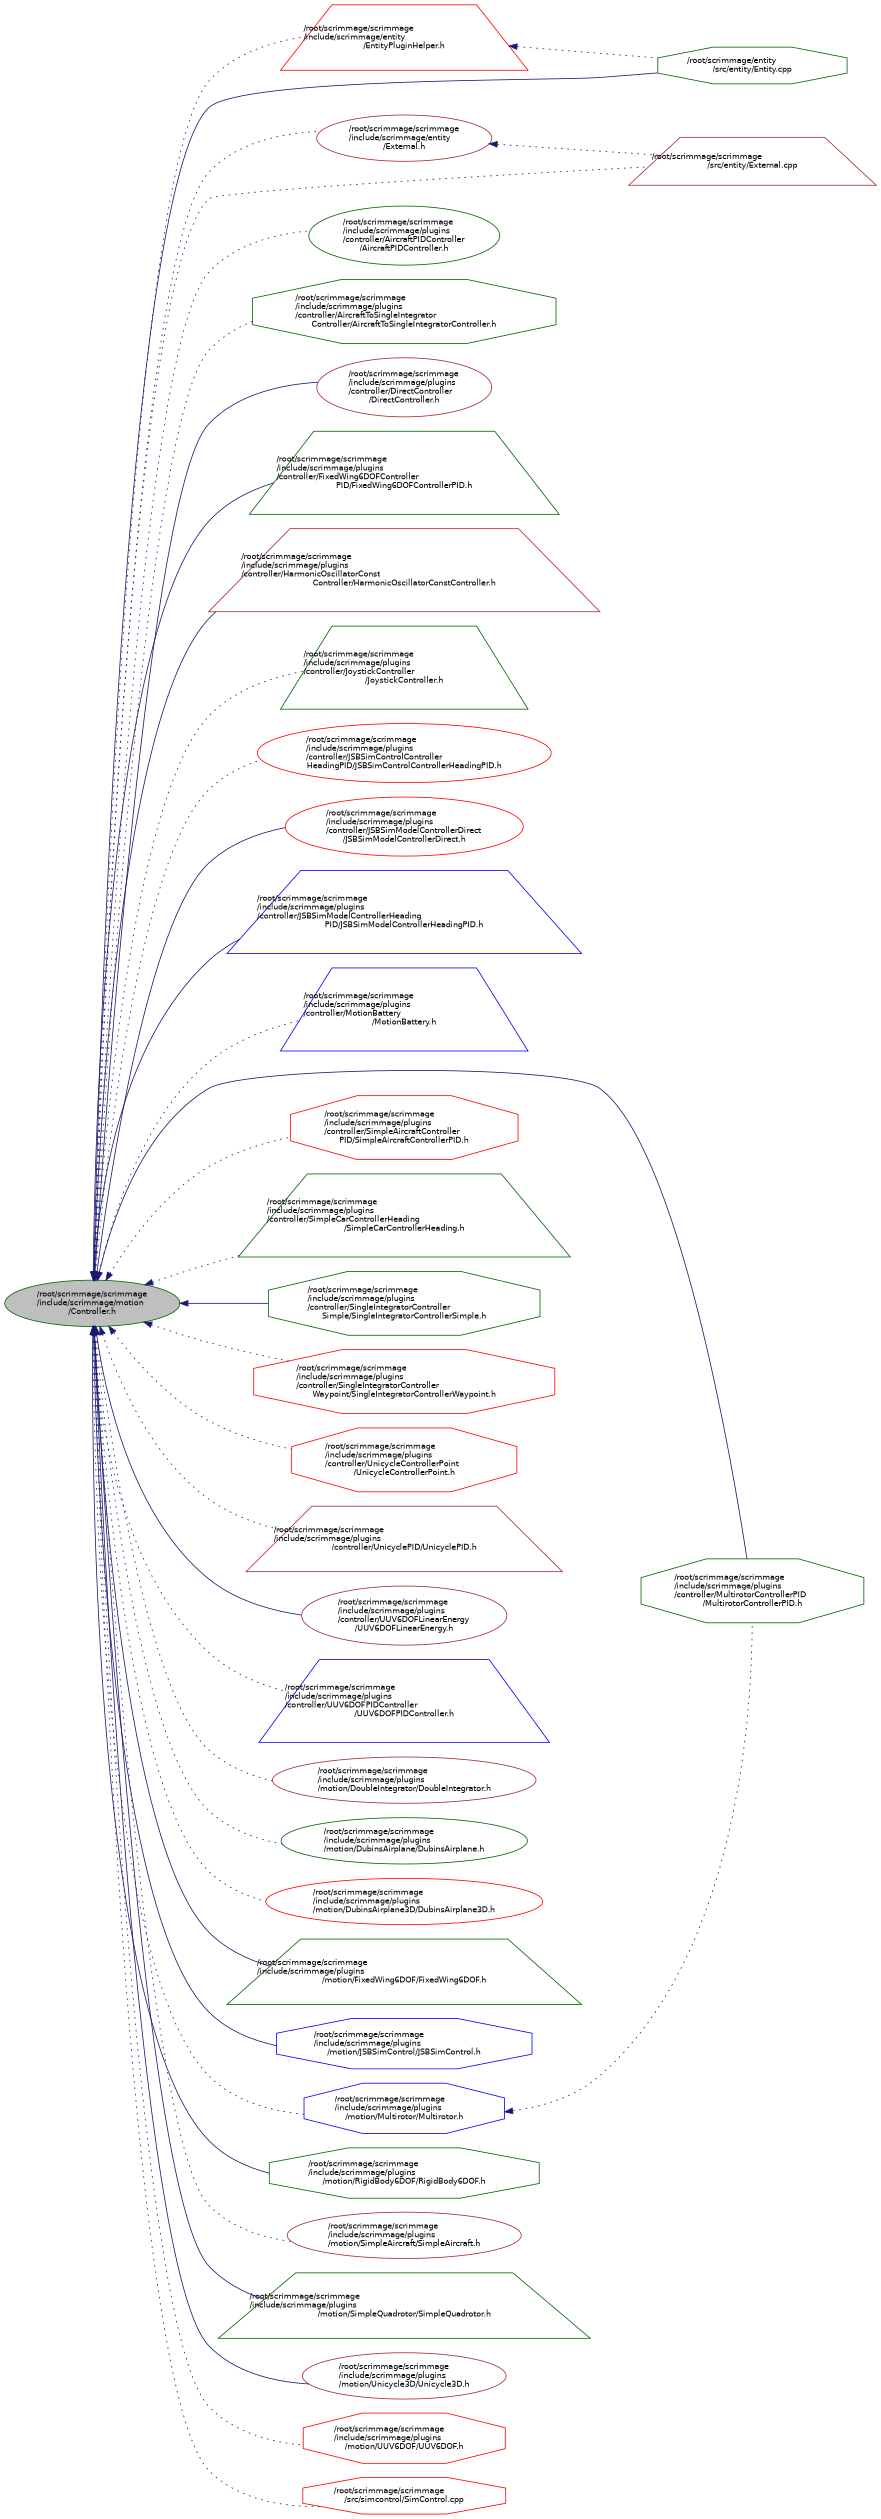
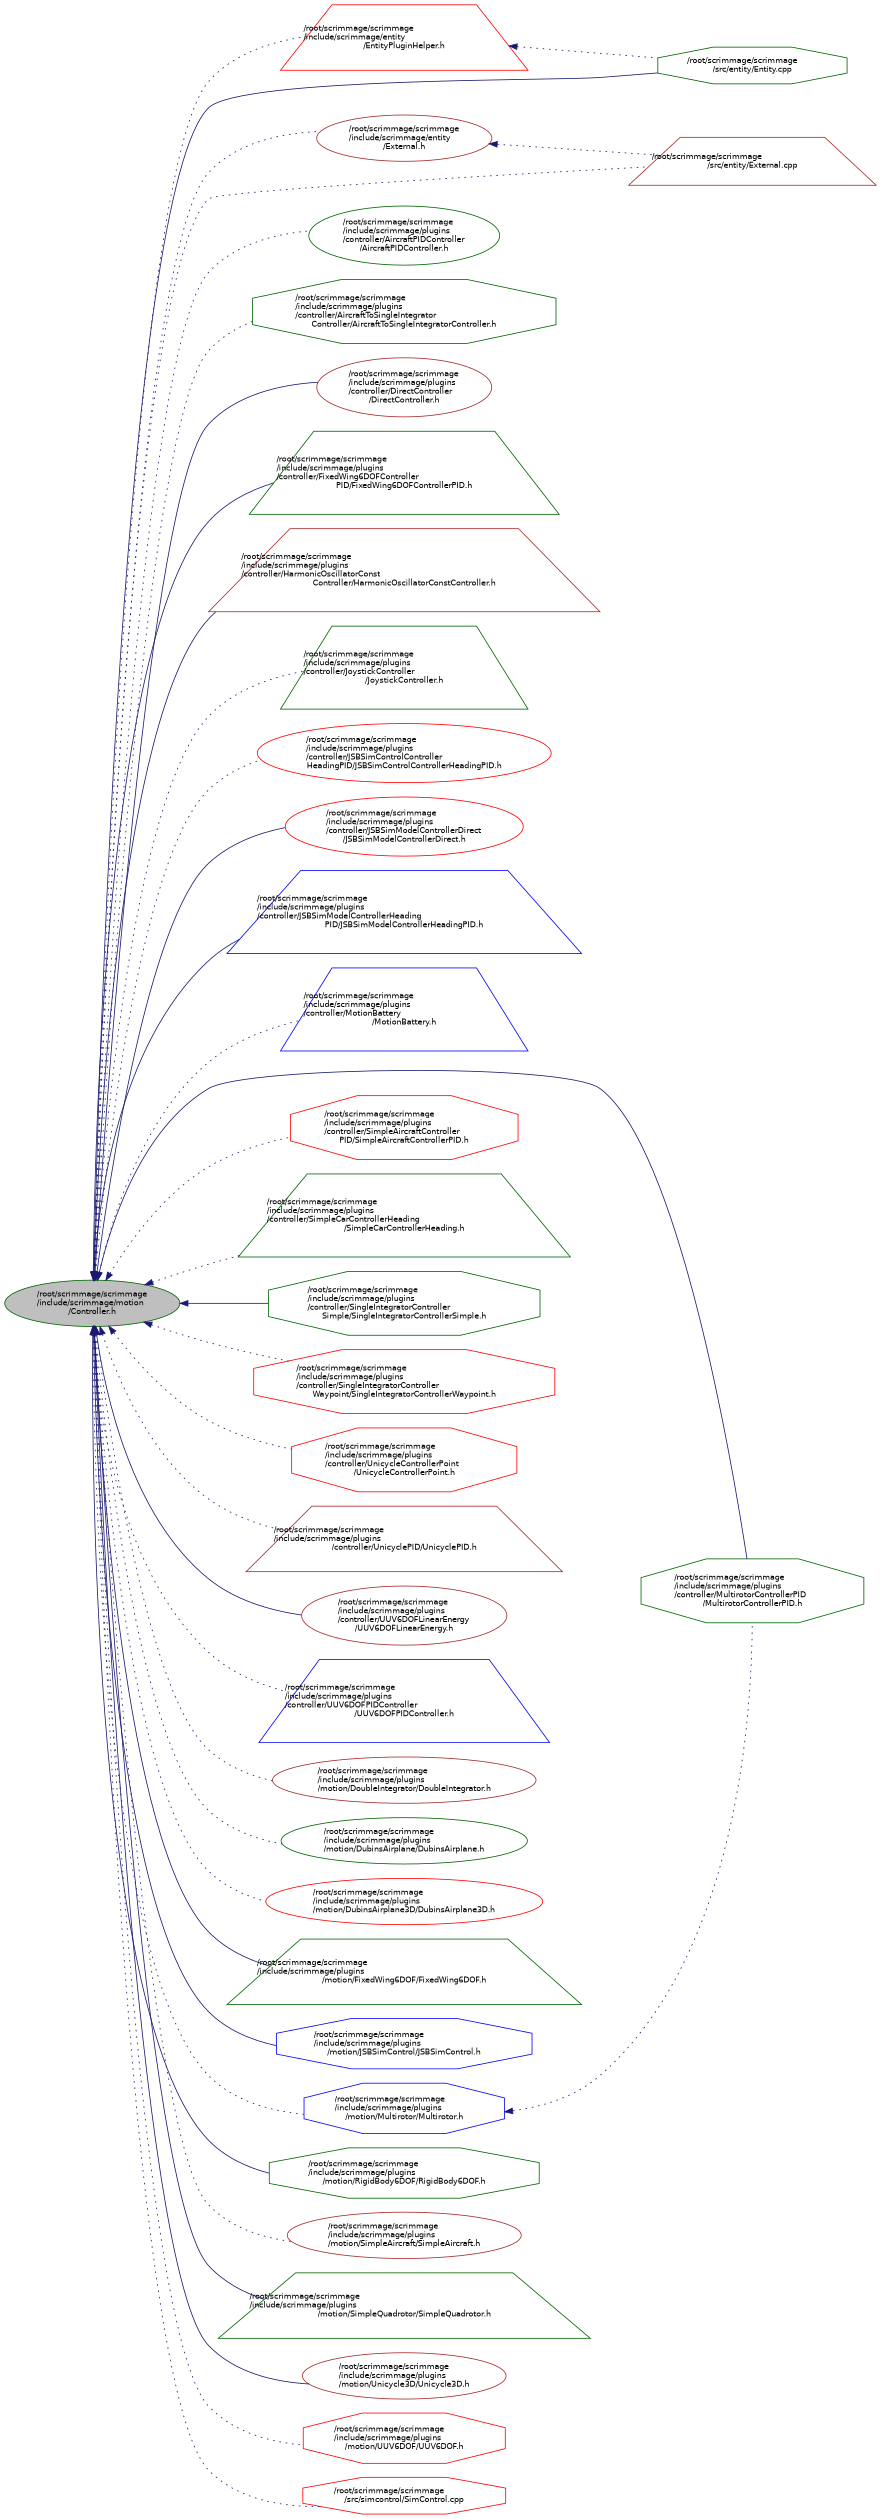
node "/root/scrimmage/entity /src/entity/Entity.cpp": label "/root/scrimmage/entity /src/entity/Entity.cpp" -> "/root/scrimmage/scrimmage /src/entity/Entity.cpp"
